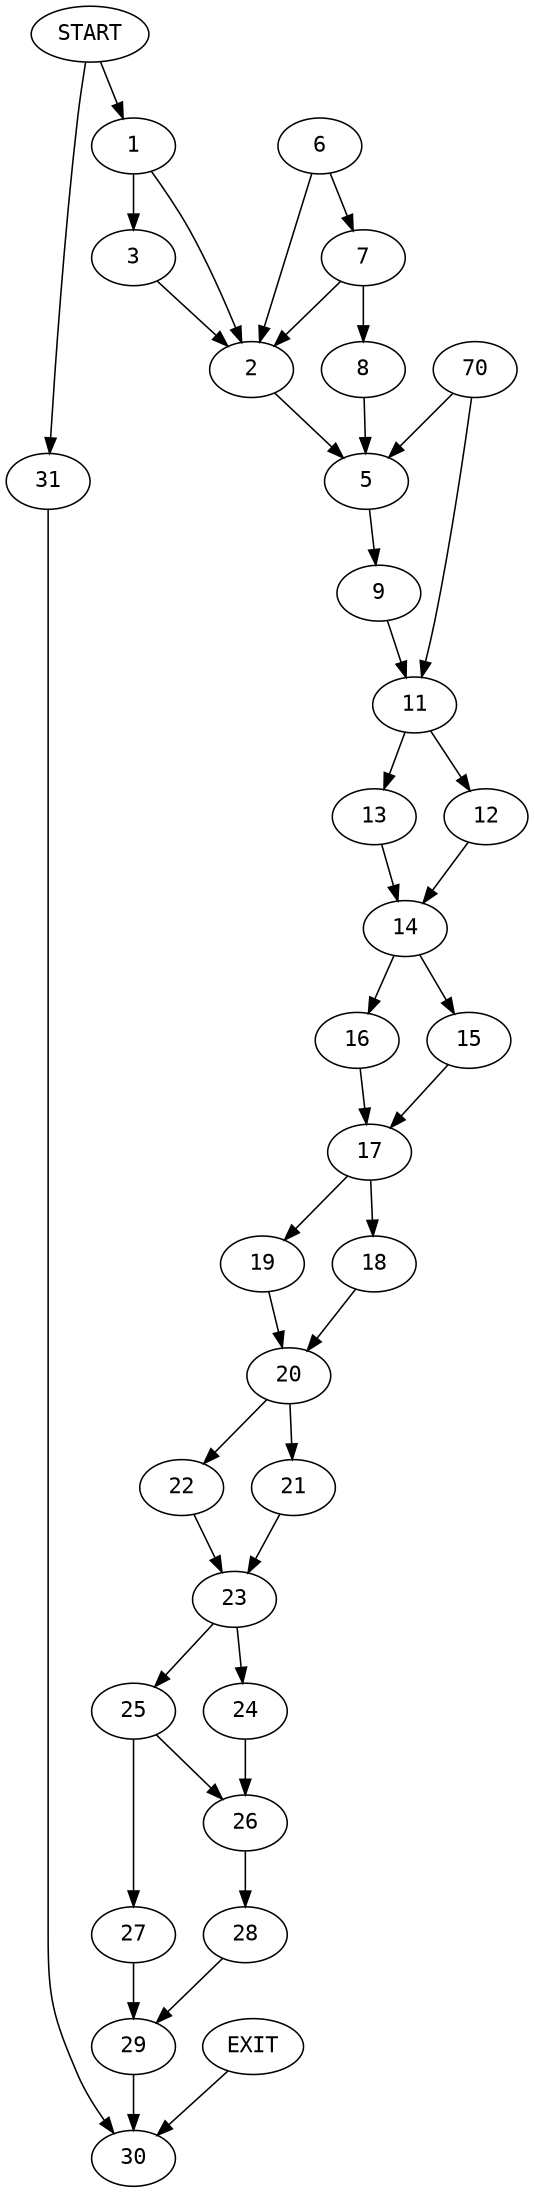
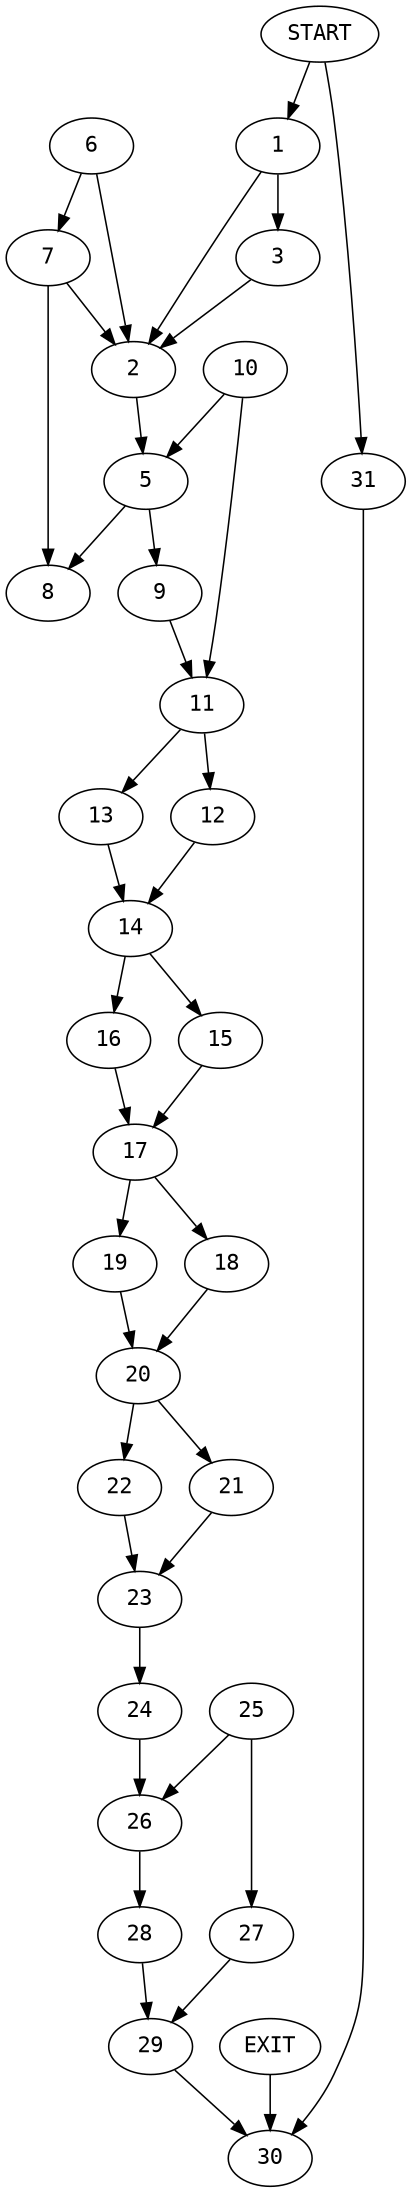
node "70": label "70" -> "10"
edge "8" -> "5": reversed
edge "23" -> "25": removed
